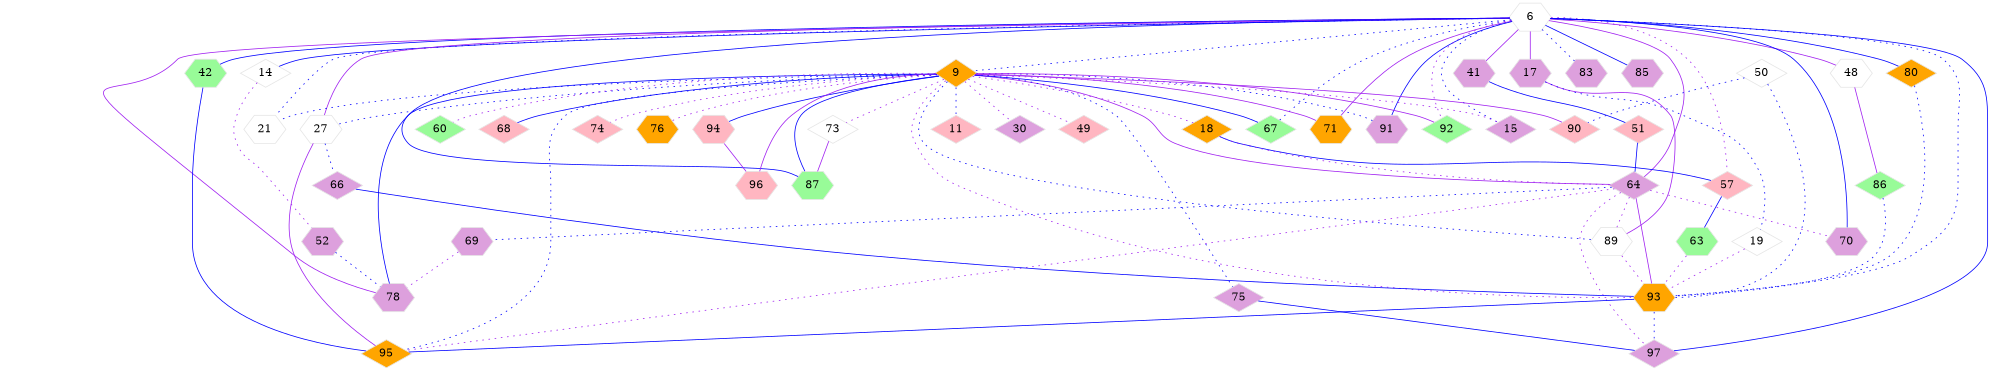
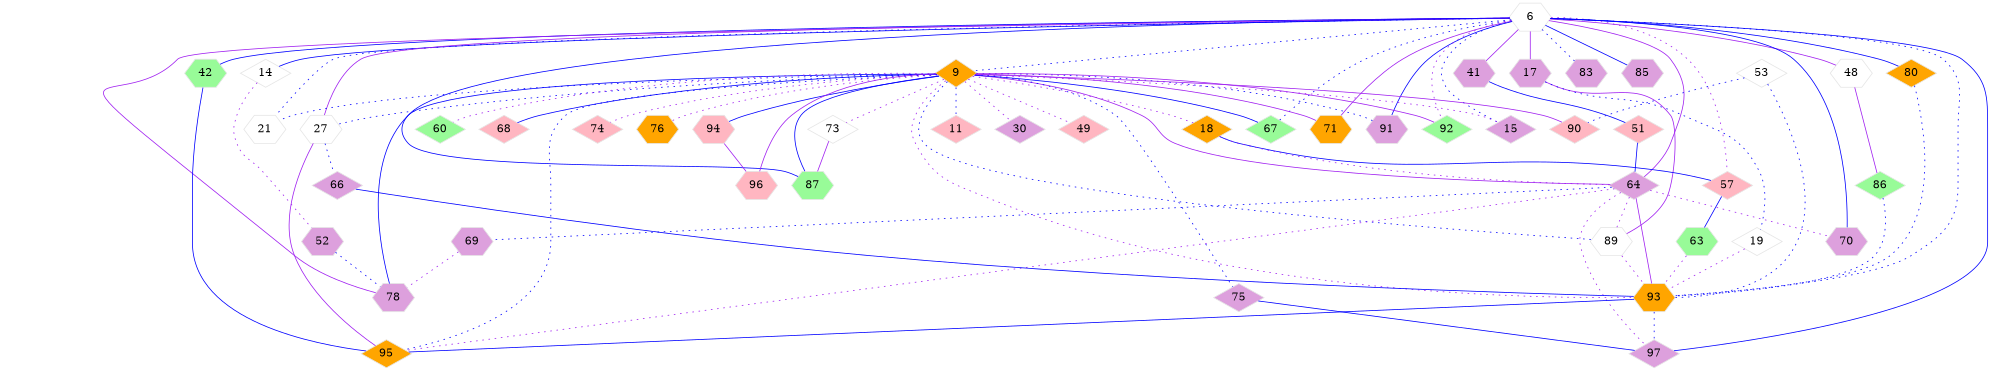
node "50": label "50" -> "53"
